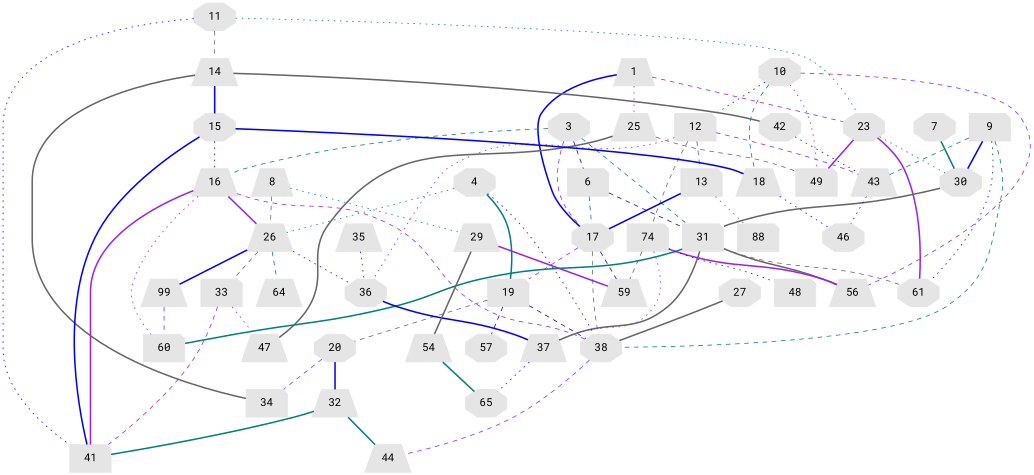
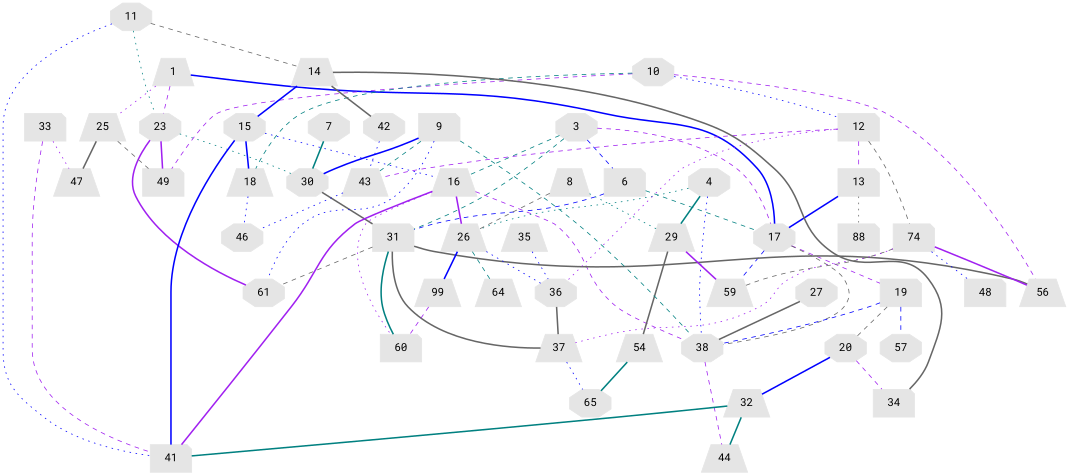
edge "10" -- "49": style dotted -> dashed
edge "4" -- "19": now "4" -- "29"
edge "26" -- "33": removed
edge "36" -- "37": color blue -> gray40
